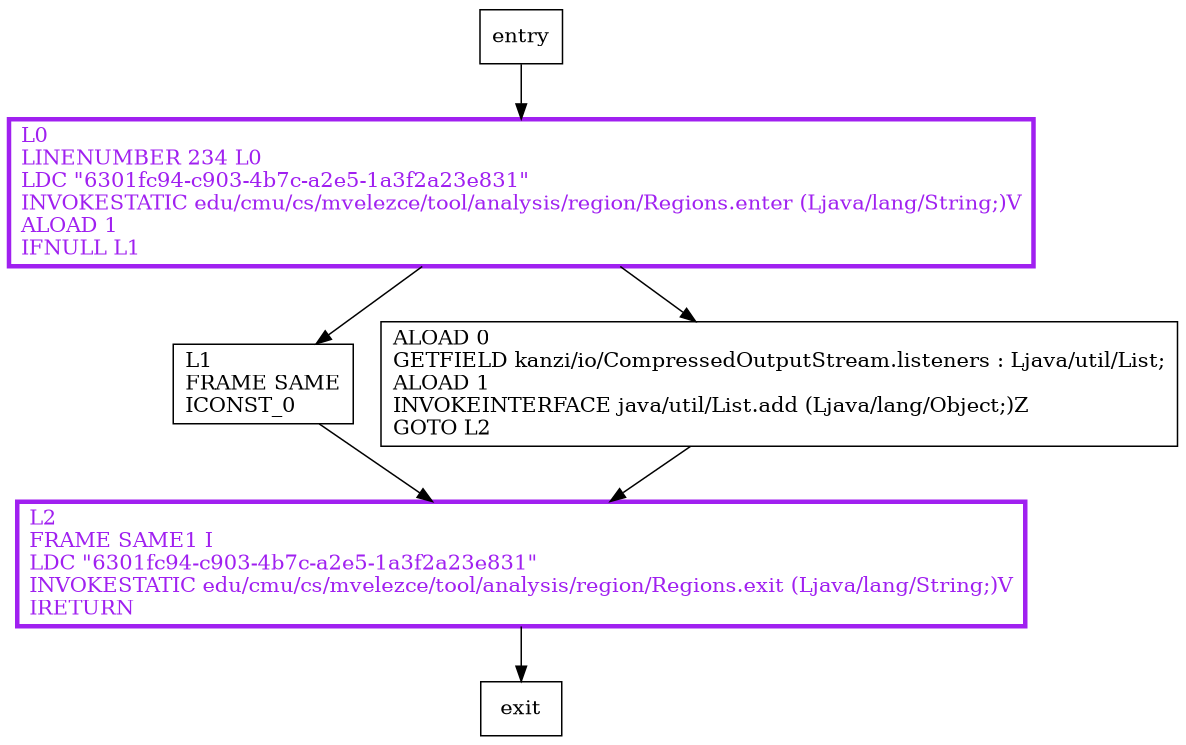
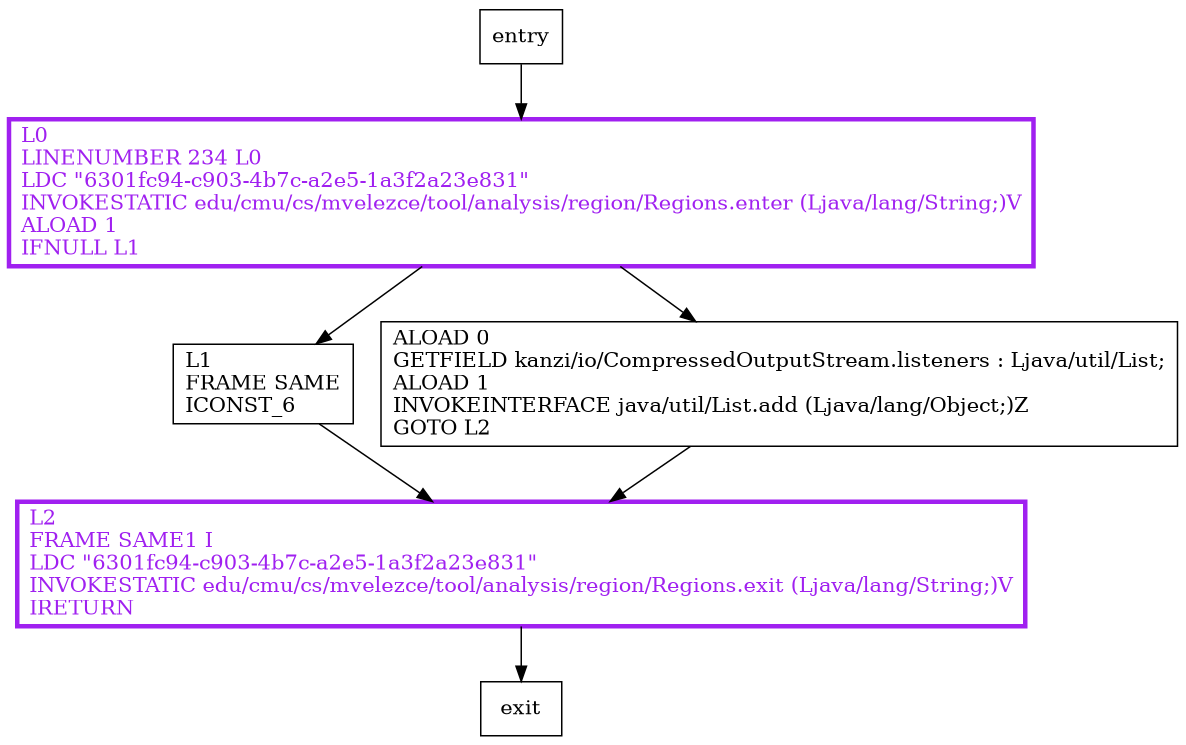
node "L1 FRAME SAME ICONST_0": label "L1 FRAME SAME ICONST_0" -> "L1 FRAME SAME ICONST_6"
